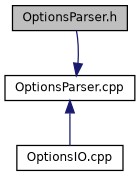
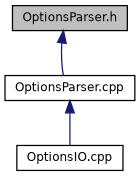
edge "OptionsParser.h" -> "OptionsParser.cpp": reversed
